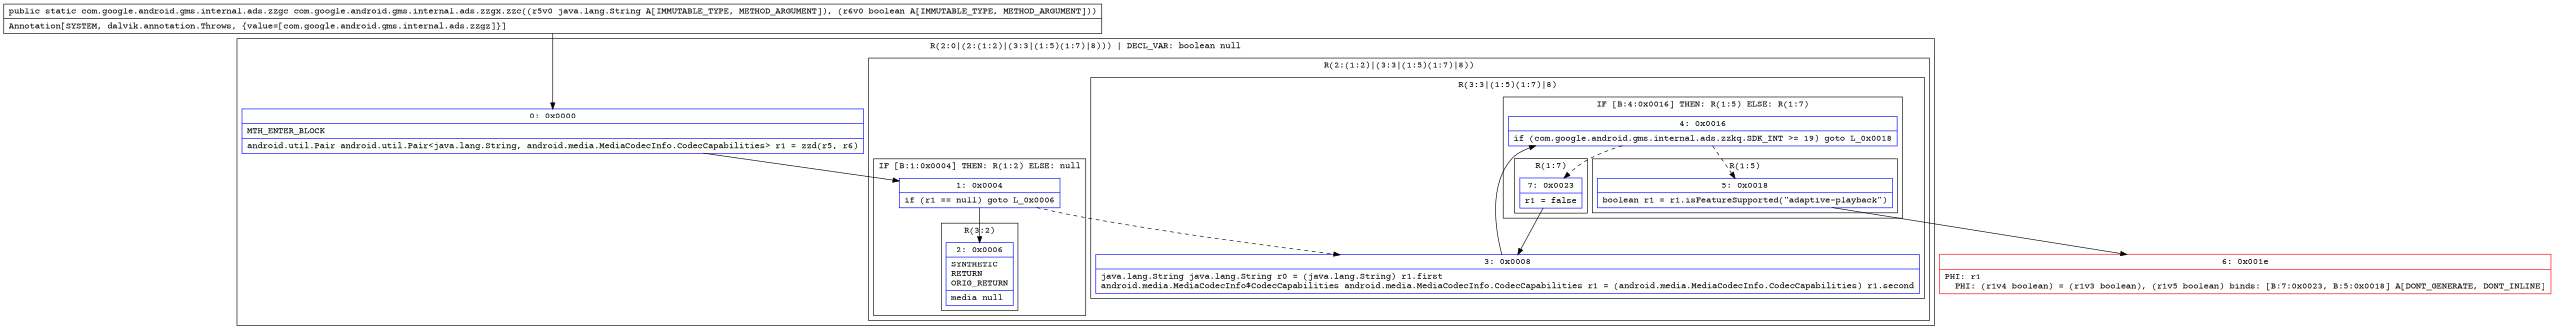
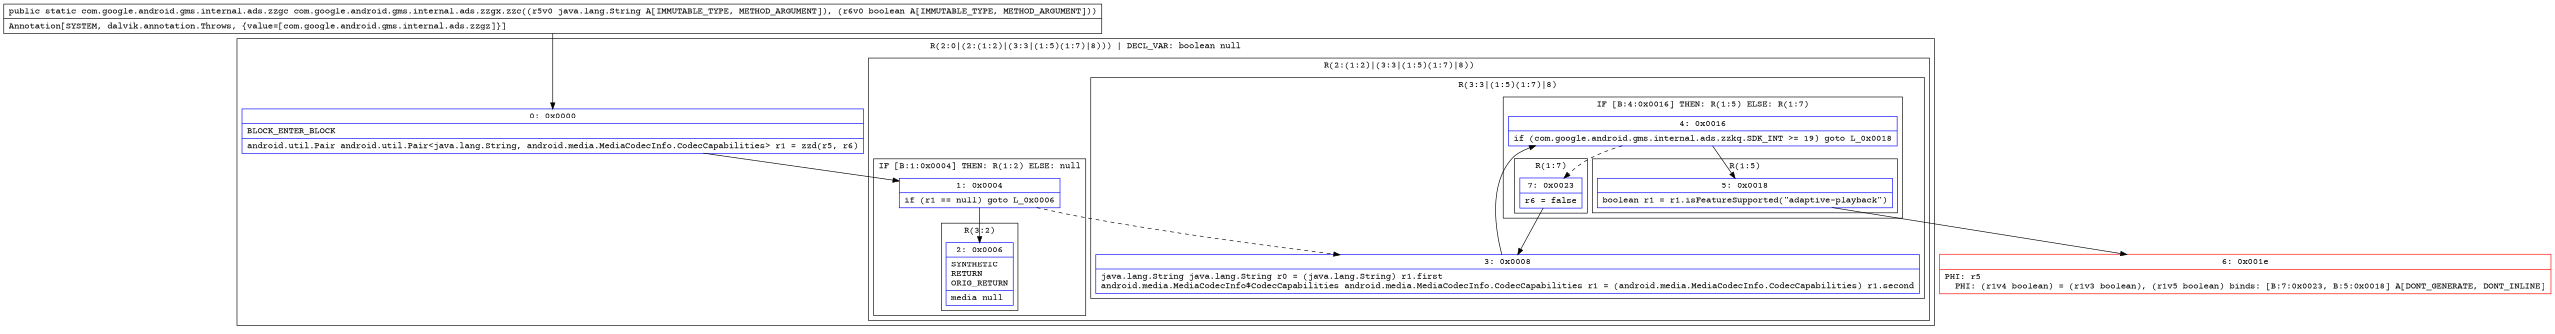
node "0: 0x0000": text "MTH_ENTER_BLOCK" -> "BLOCK_ENTER_BLOCK"
edge "4: 0x0016" -> "5: 0x0018": style dashed -> solid
node "7: 0x0023": text "r1 = false" -> "r6 = false"
node "6: 0x001e": text "PHI: r1" -> "PHI: r5"
